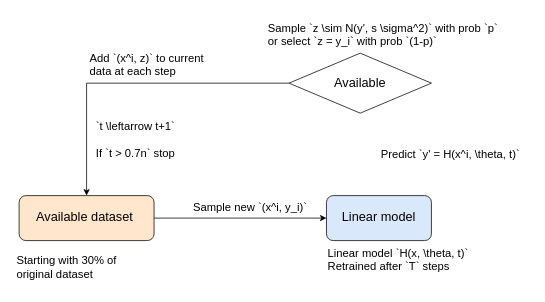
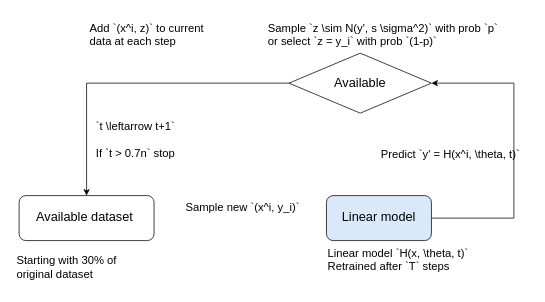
node "Add `(x^i, z)` to current data at each step": moved (147, 64) -> (147, 34)
node "Sample new `(x^i, y_i)`": moved (252, 207) -> (244, 207)
node "Available dataset": fillcolor #ffe6cc -> #ffffff
edge "Available dataset" -> "Linear model": removed
edge "Linear model" -> "Available": added
